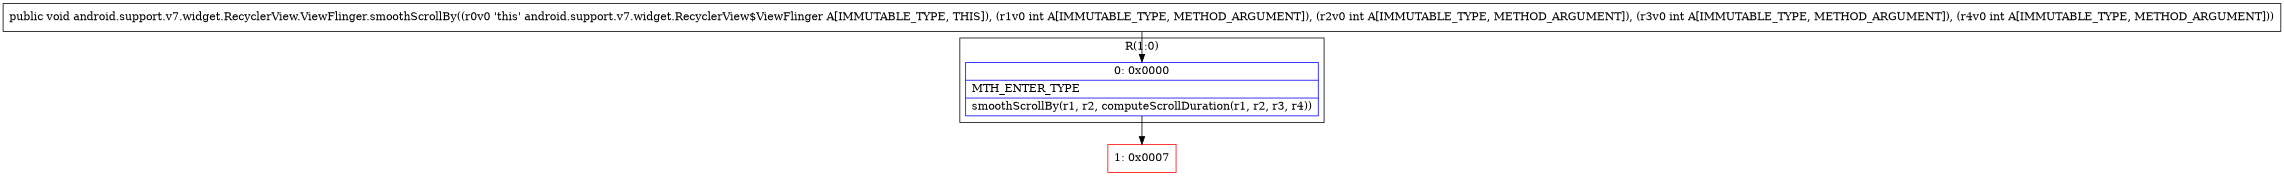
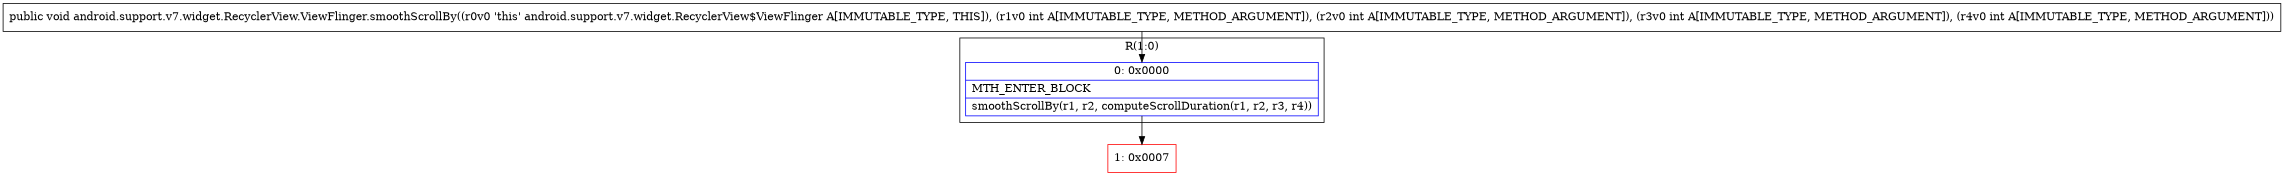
node "0: 0x0000": text "MTH_ENTER_TYPE" -> "MTH_ENTER_BLOCK"
